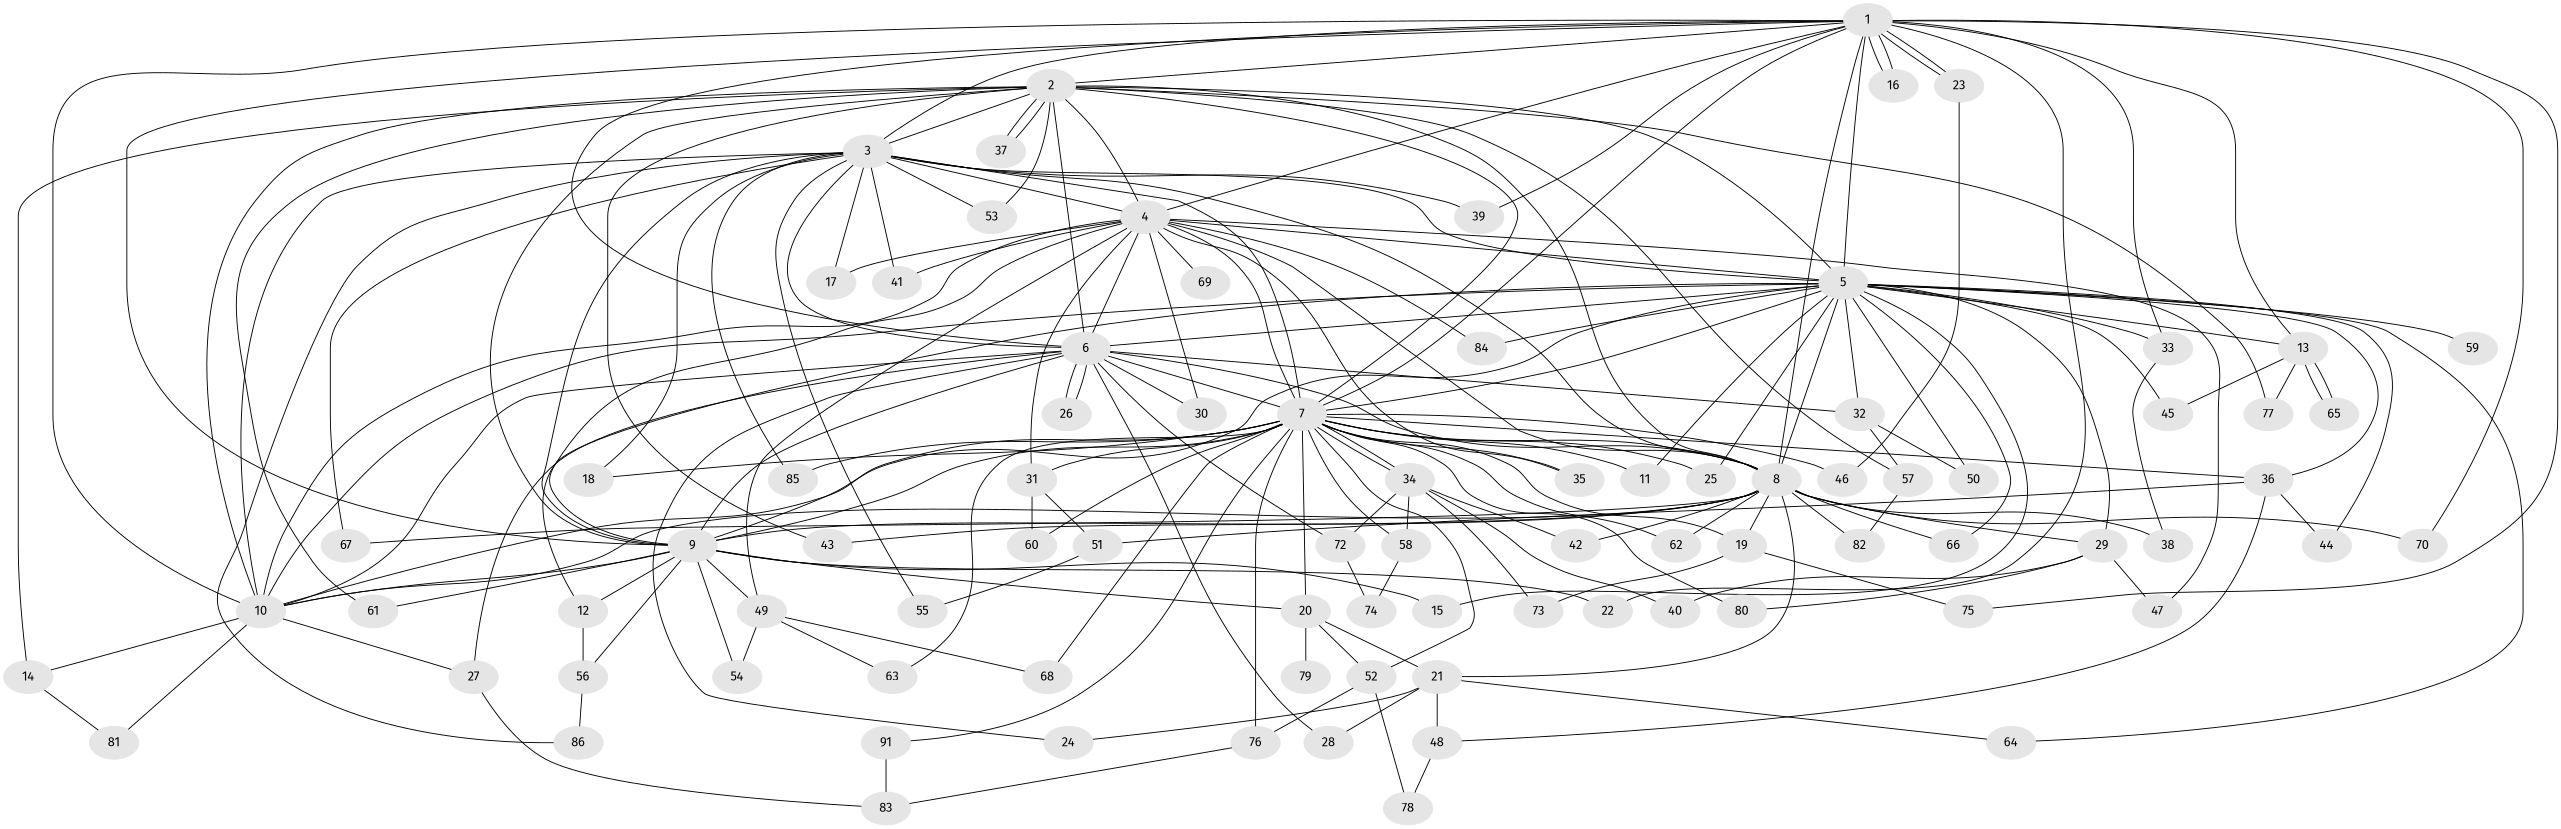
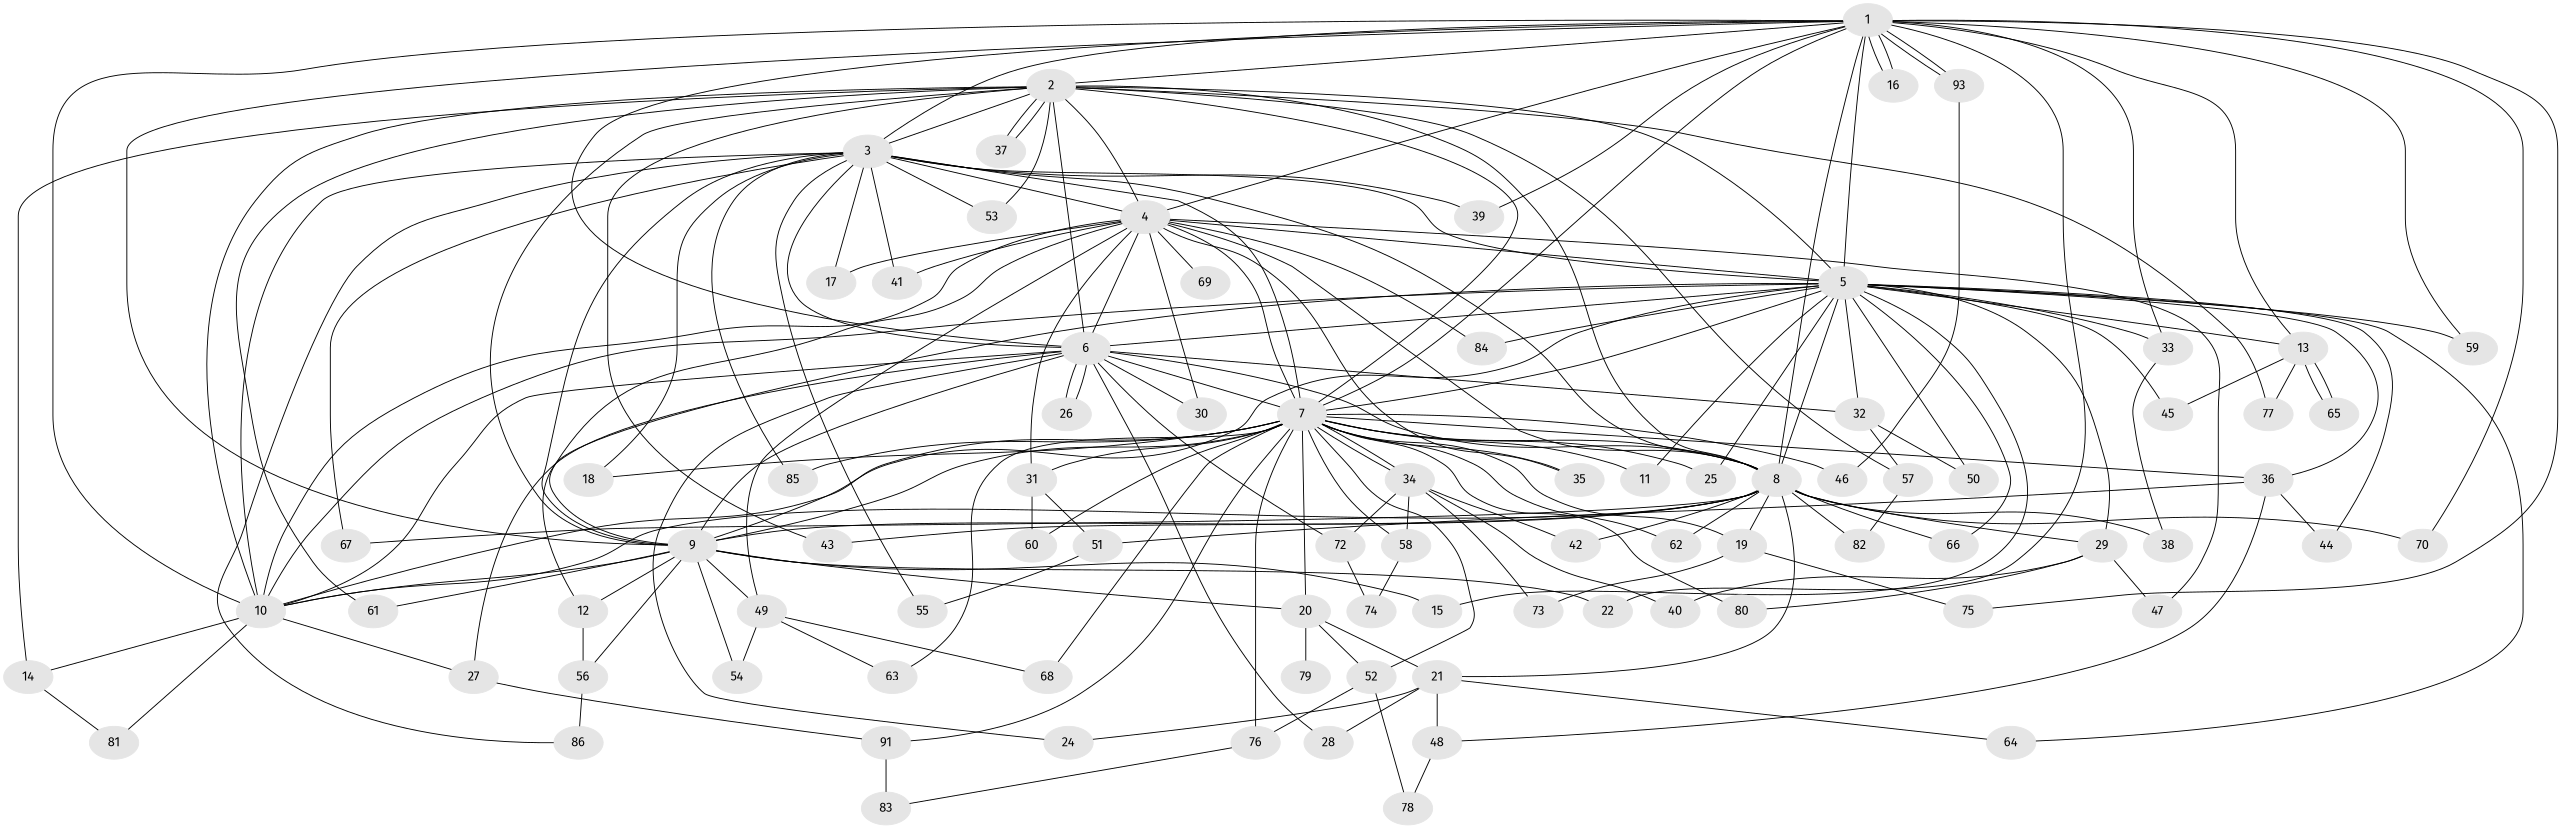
edge "1" -- "59": added
node "23": label "23" -> "93"
edge "27" -- "83": now "27" -- "91"
